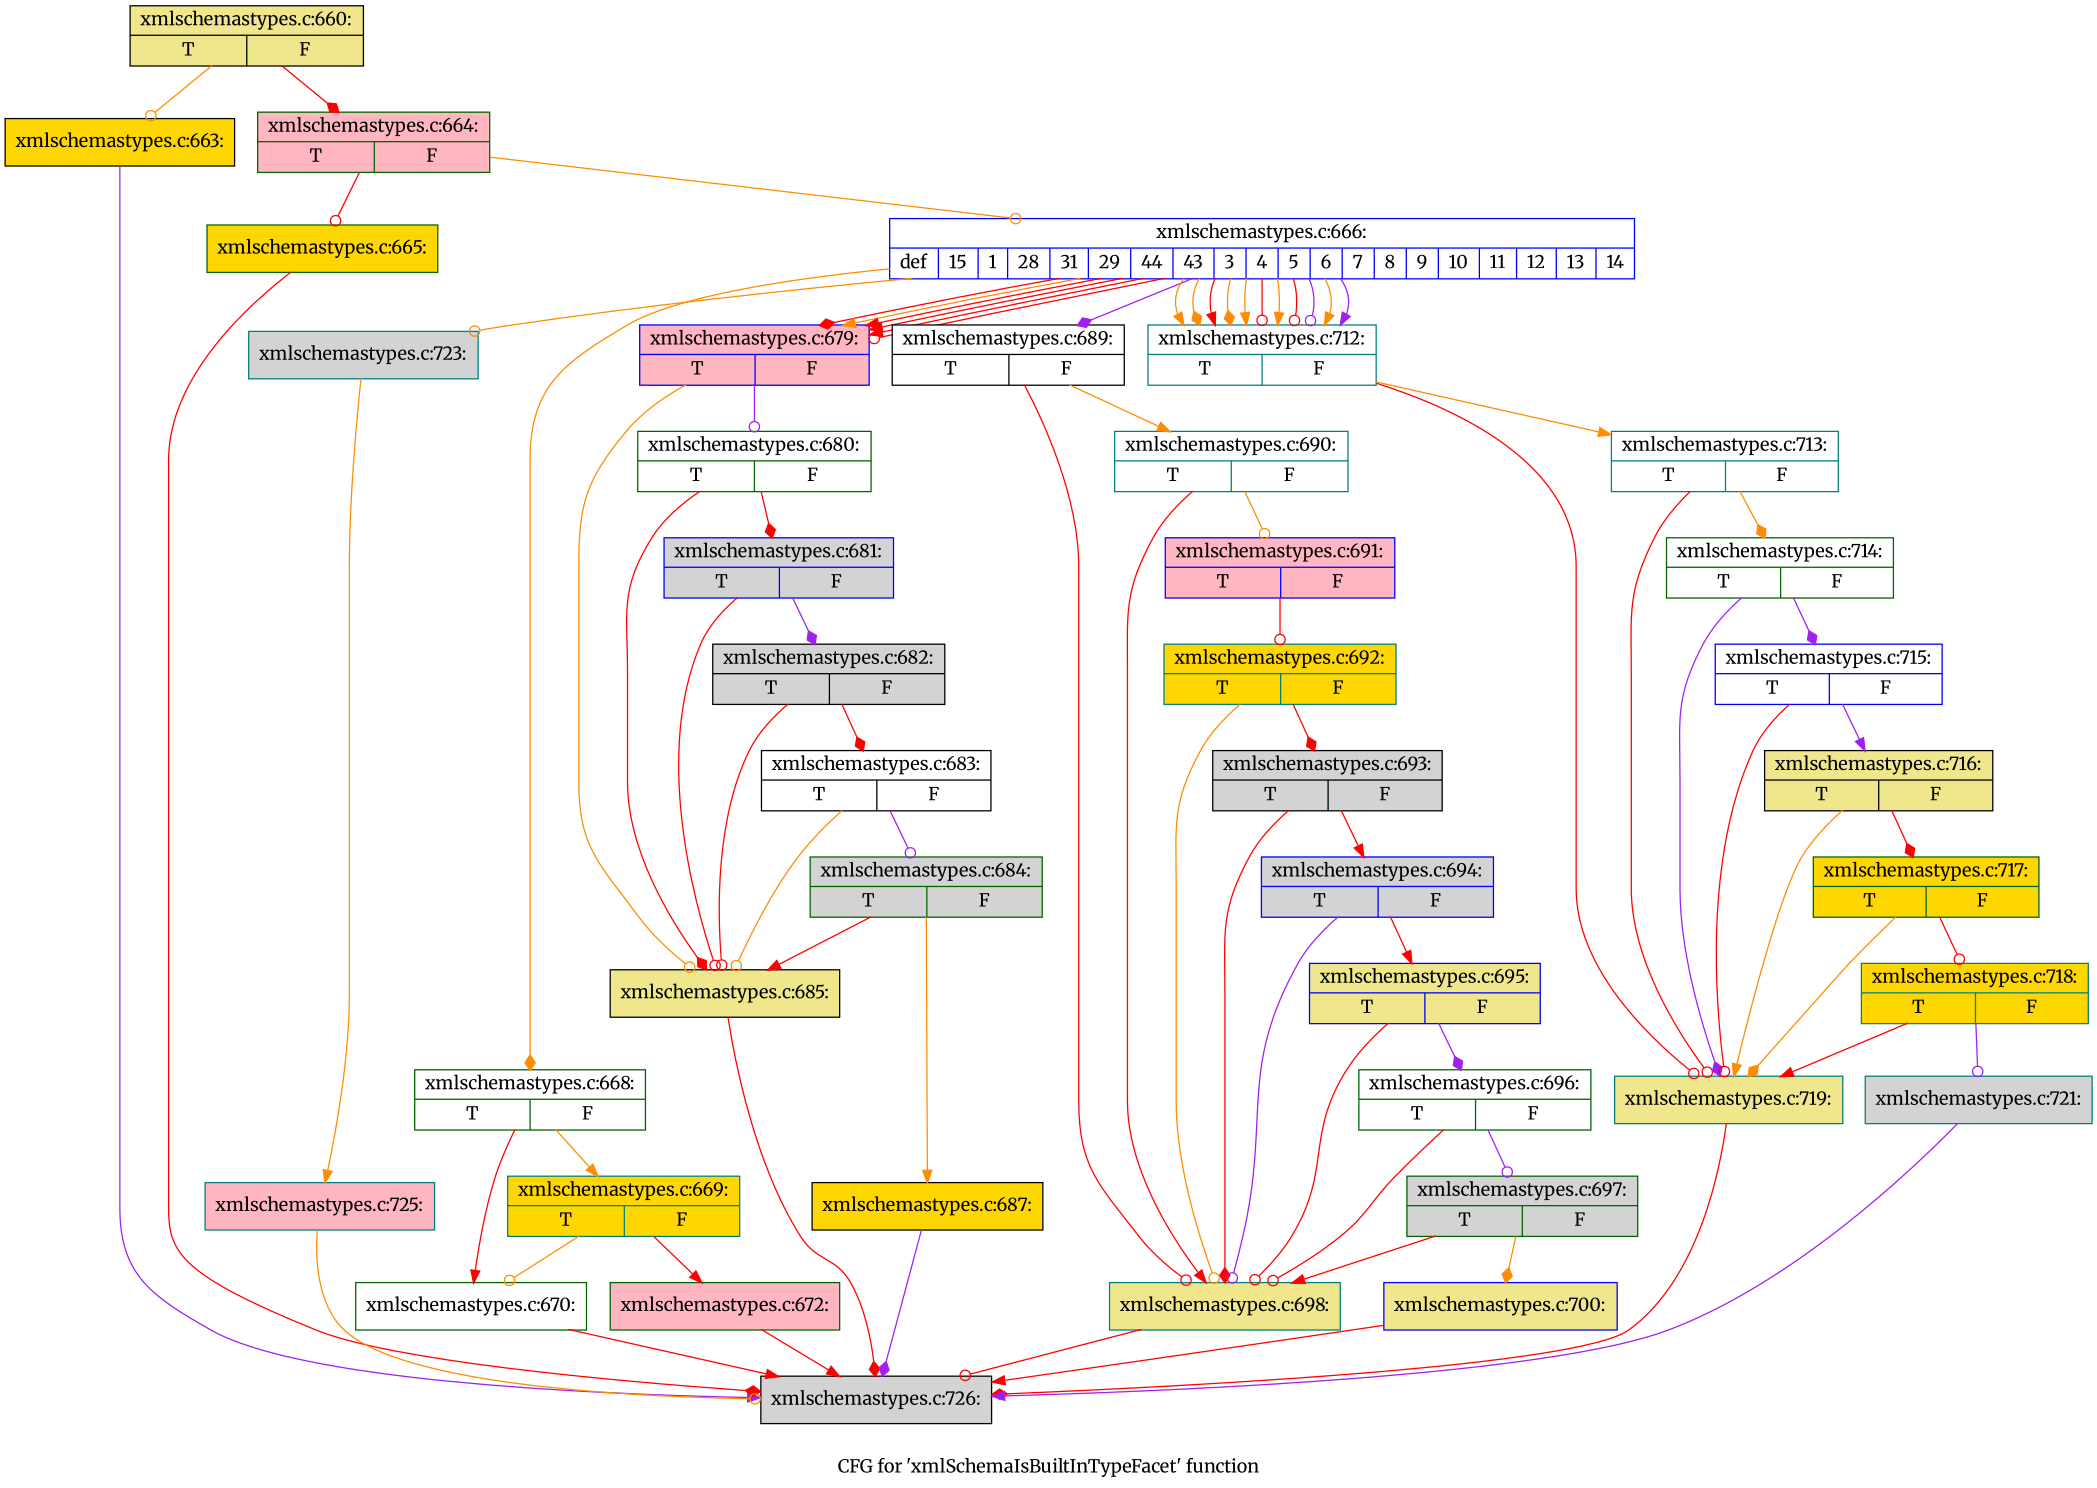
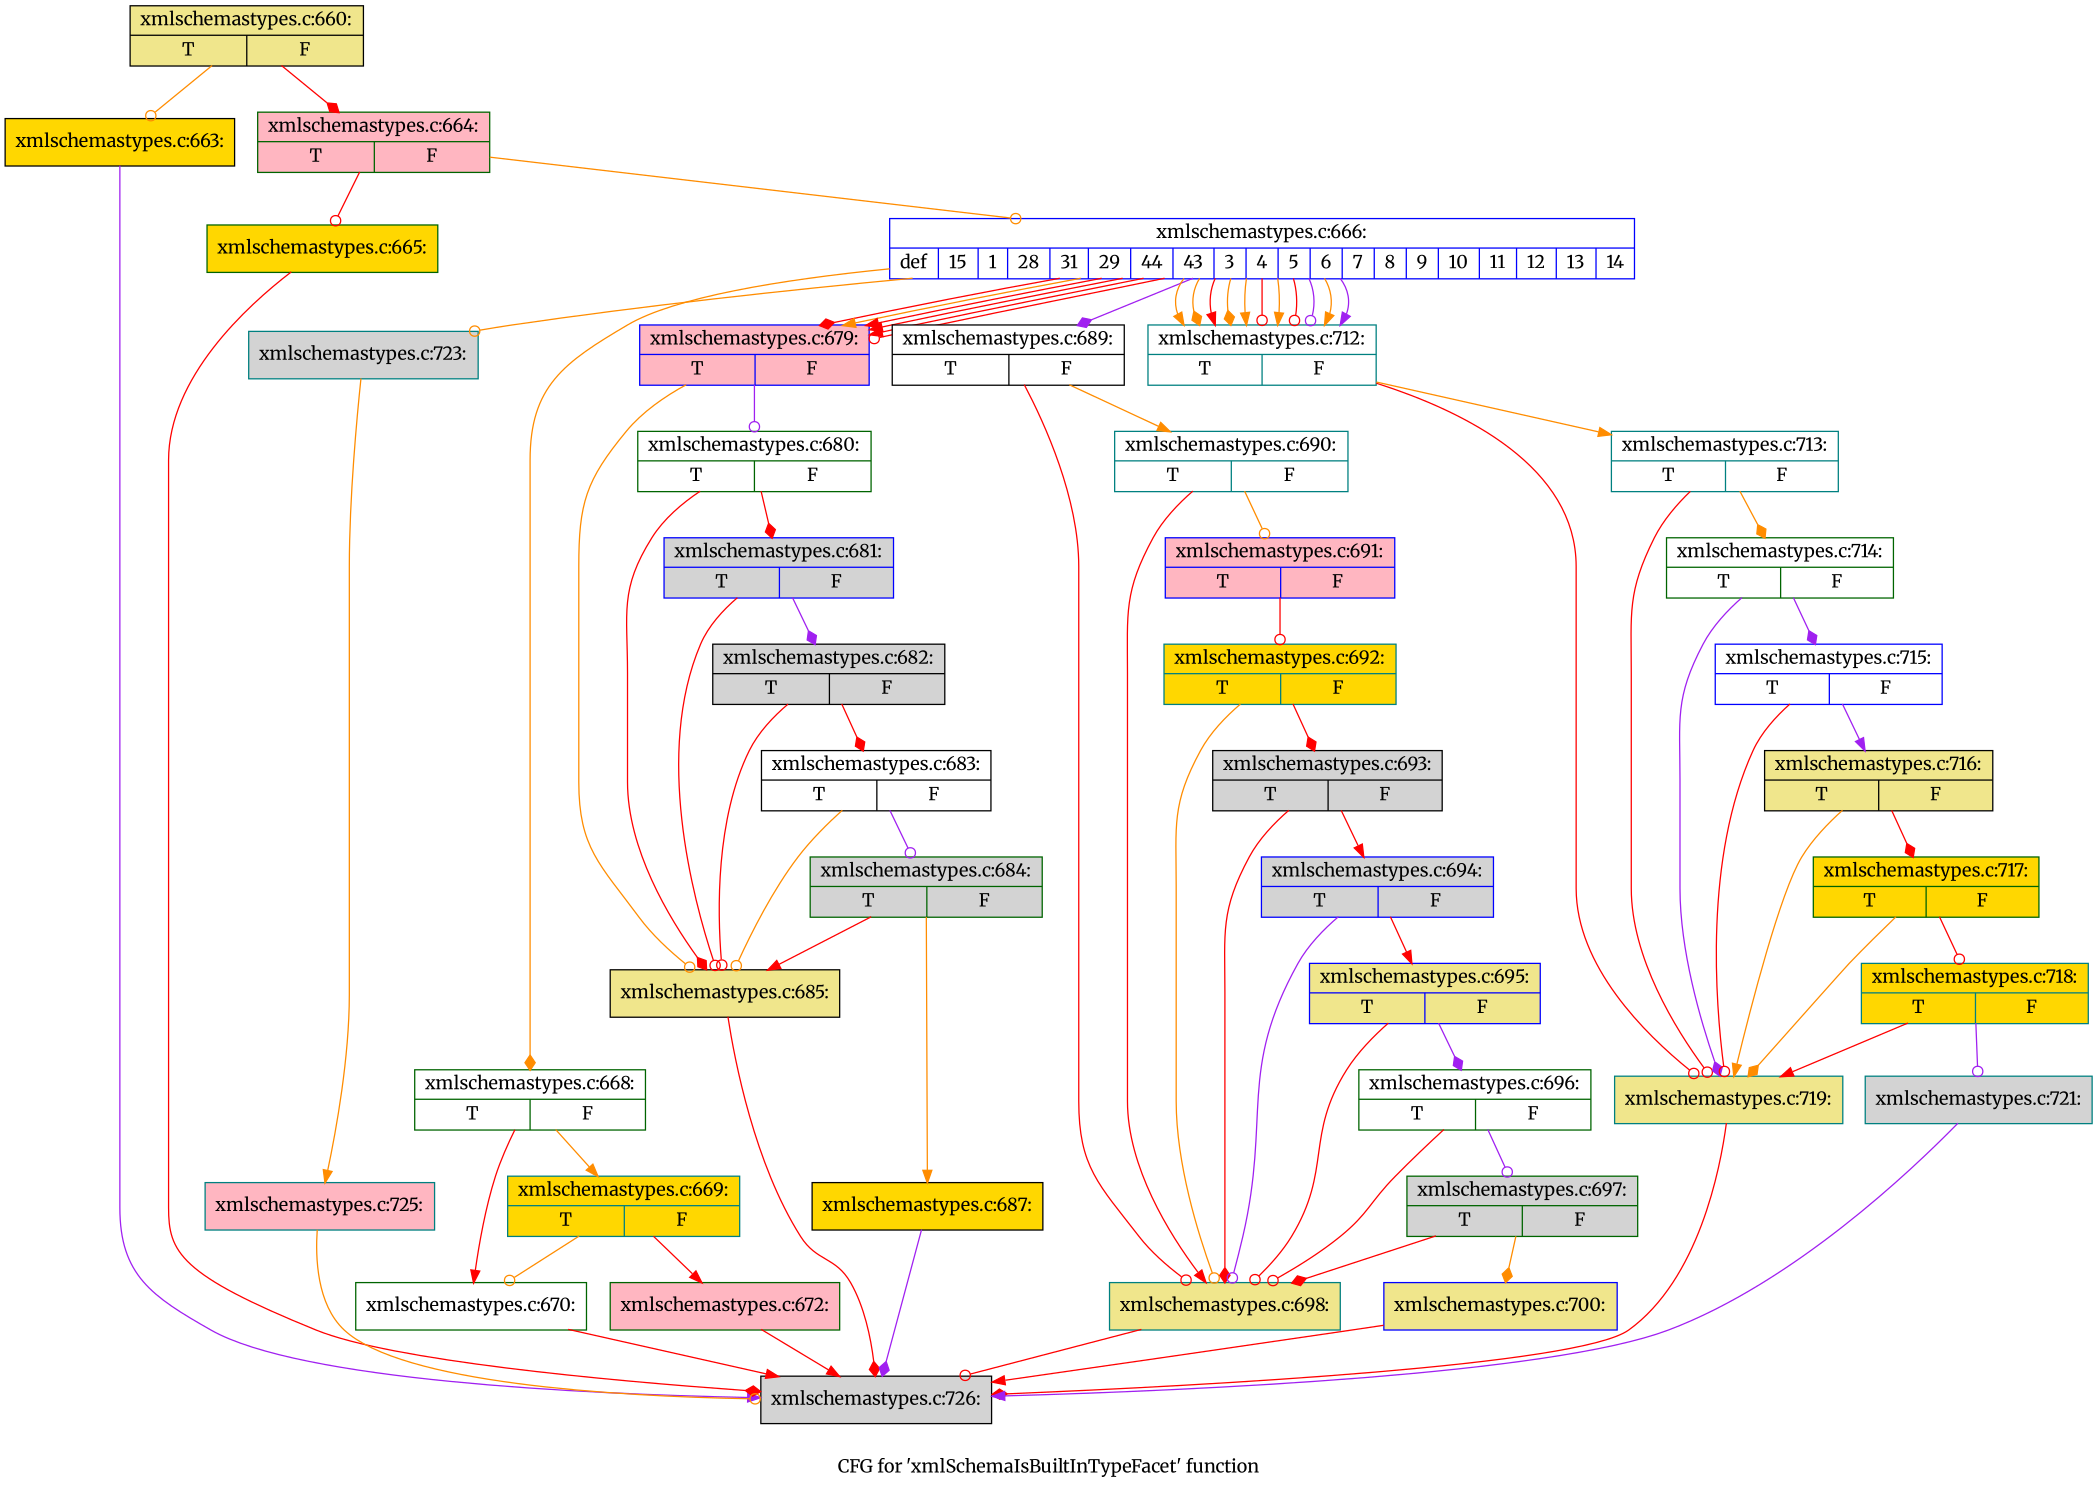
edge "xmlschemastypes.c:697:" -> "xmlschemastypes.c:698:": arrowhead normal -> diamond
